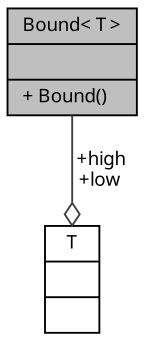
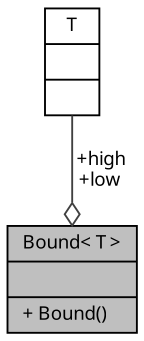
edge "Bound< T >" -> "T": reversed
